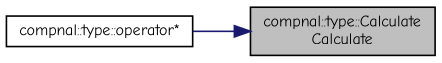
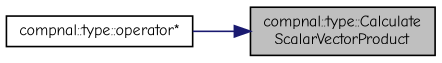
node "compnal::type::Calculate Calculate": label "compnal::type::Calculate Calculate" -> "compnal::type::Calculate ScalarVectorProduct"
